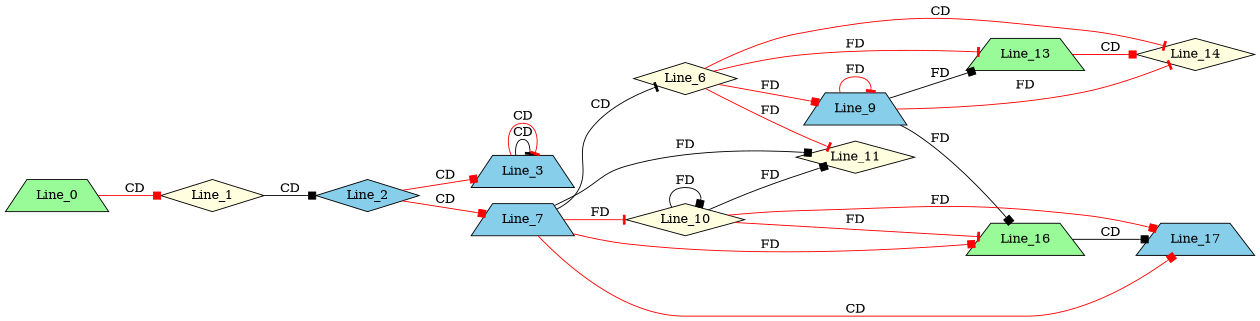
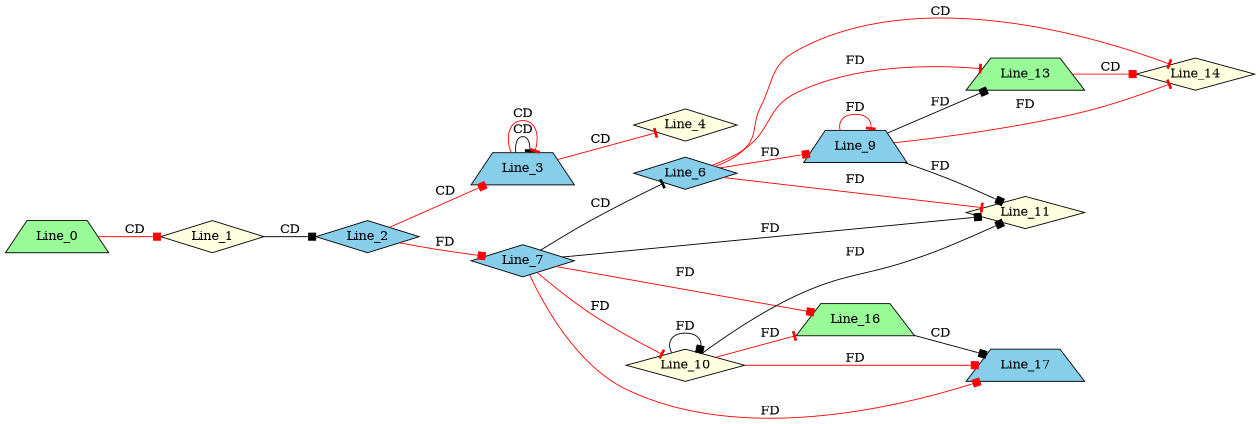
node "Line_6": fillcolor lightyellow -> skyblue
node "Line_4": added
edge "Line_9" -> "Line_16": now "Line_9" -> "Line_11"
edge "Line_2" -> "Line_7": label "CD" -> "FD"
node "Line_7": shape trapezium -> diamond
edge "Line_7" -> "Line_17": label "CD" -> "FD"
